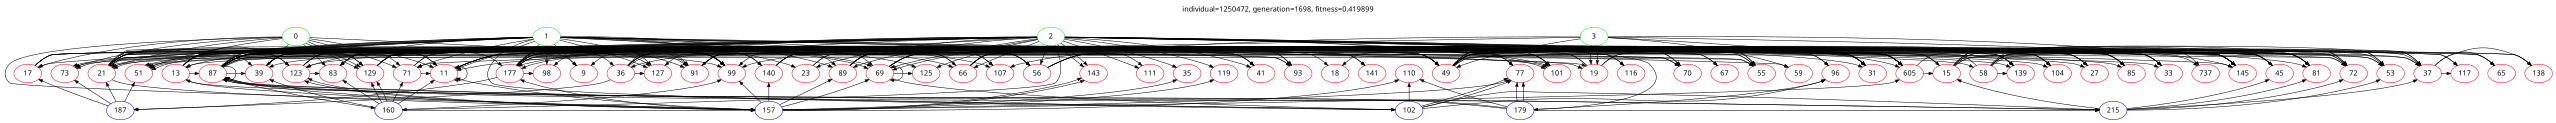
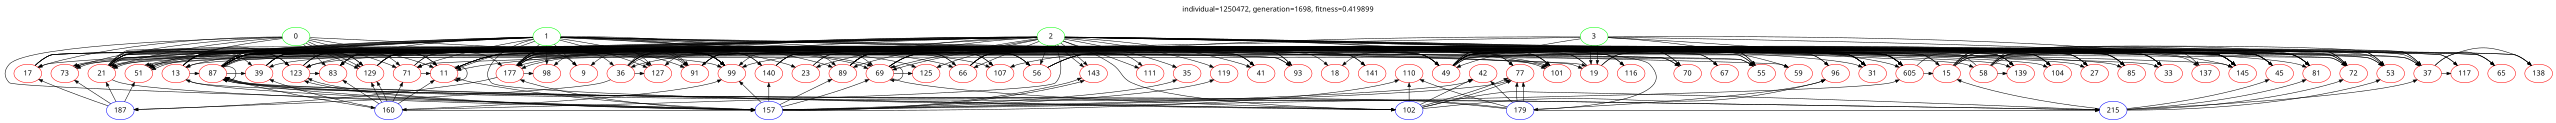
edge "0" -> "39": removed
node "42": added
node "737": label "737" -> "137"
edge "2" -> "102": added
